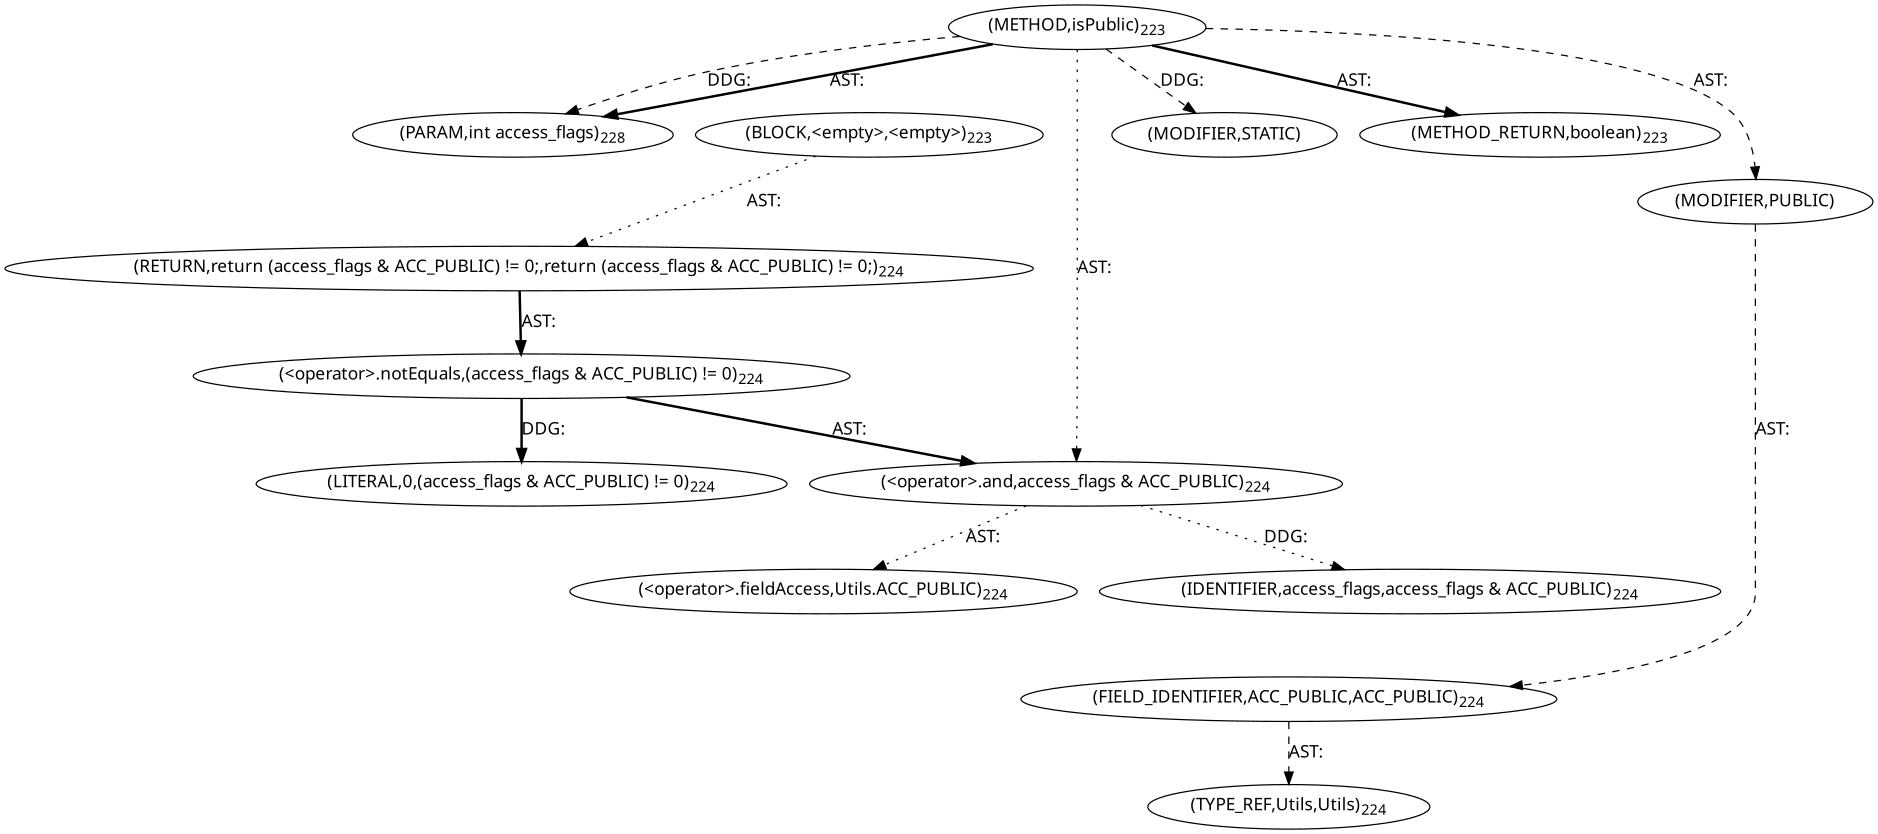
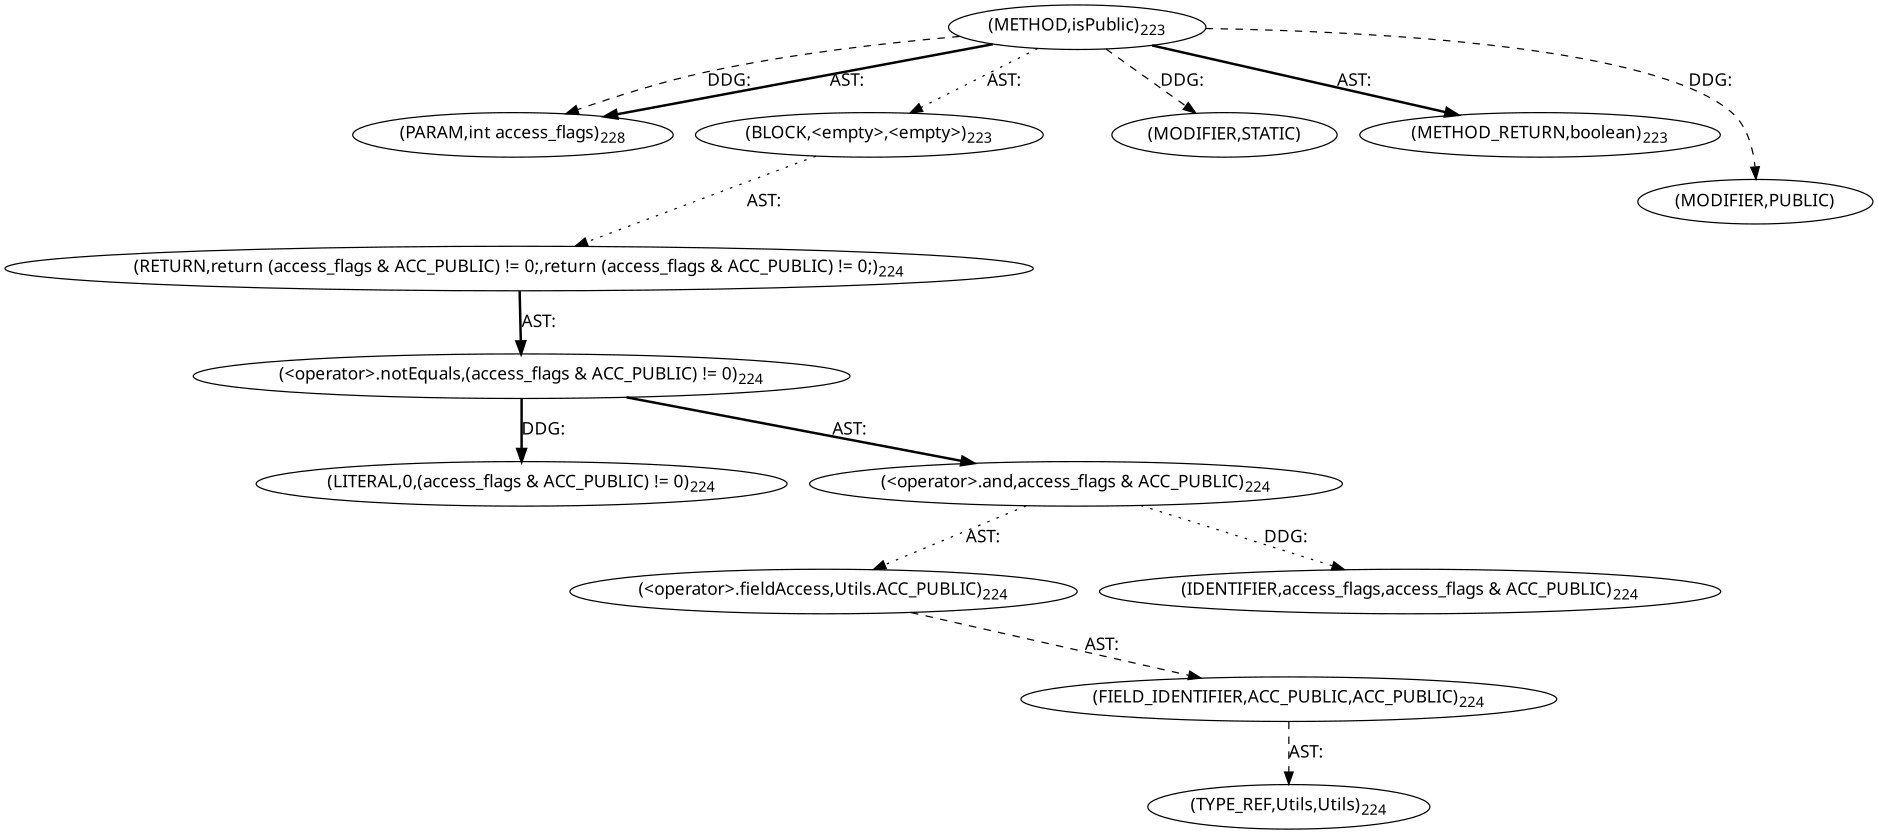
edge "(METHOD,isPublic)" -> "(MODIFIER,PUBLIC)": label "AST: " -> "DDG: "
edge "(METHOD,isPublic)" -> "(<operator>.and,access_flags & ACC_PUBLIC)": now "(METHOD,isPublic)" -> "(BLOCK,<empty>,<empty>)"
edge "(MODIFIER,PUBLIC)" -> "(FIELD_IDENTIFIER,ACC_PUBLIC,ACC_PUBLIC)": now "(<operator>.fieldAccess,Utils.ACC_PUBLIC)" -> "(FIELD_IDENTIFIER,ACC_PUBLIC,ACC_PUBLIC)"
